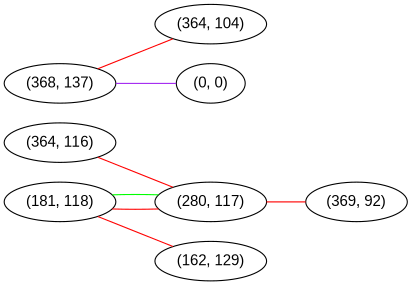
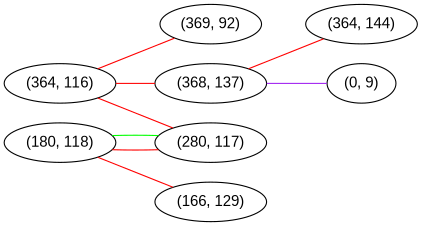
node "(364, 104)": label "(364, 104)" -> "(364, 144)"
edge "(364, 116)" -- "(368, 137)": added
node "(0, 0)": label "(0, 0)" -> "(0, 9)"
node "(181, 118)": label "(181, 118)" -> "(180, 118)"
edge "(280, 117)" -- "(369, 92)": now "(364, 116)" -- "(369, 92)"
node "(162, 129)": label "(162, 129)" -> "(166, 129)"
